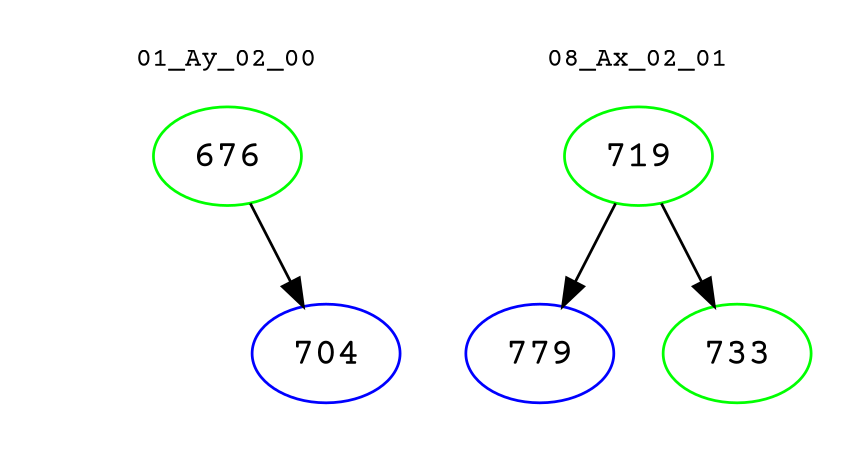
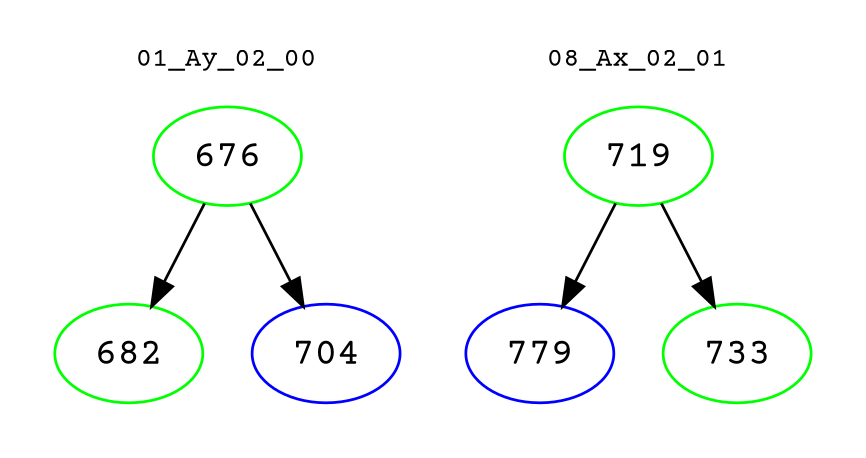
node "682": added
